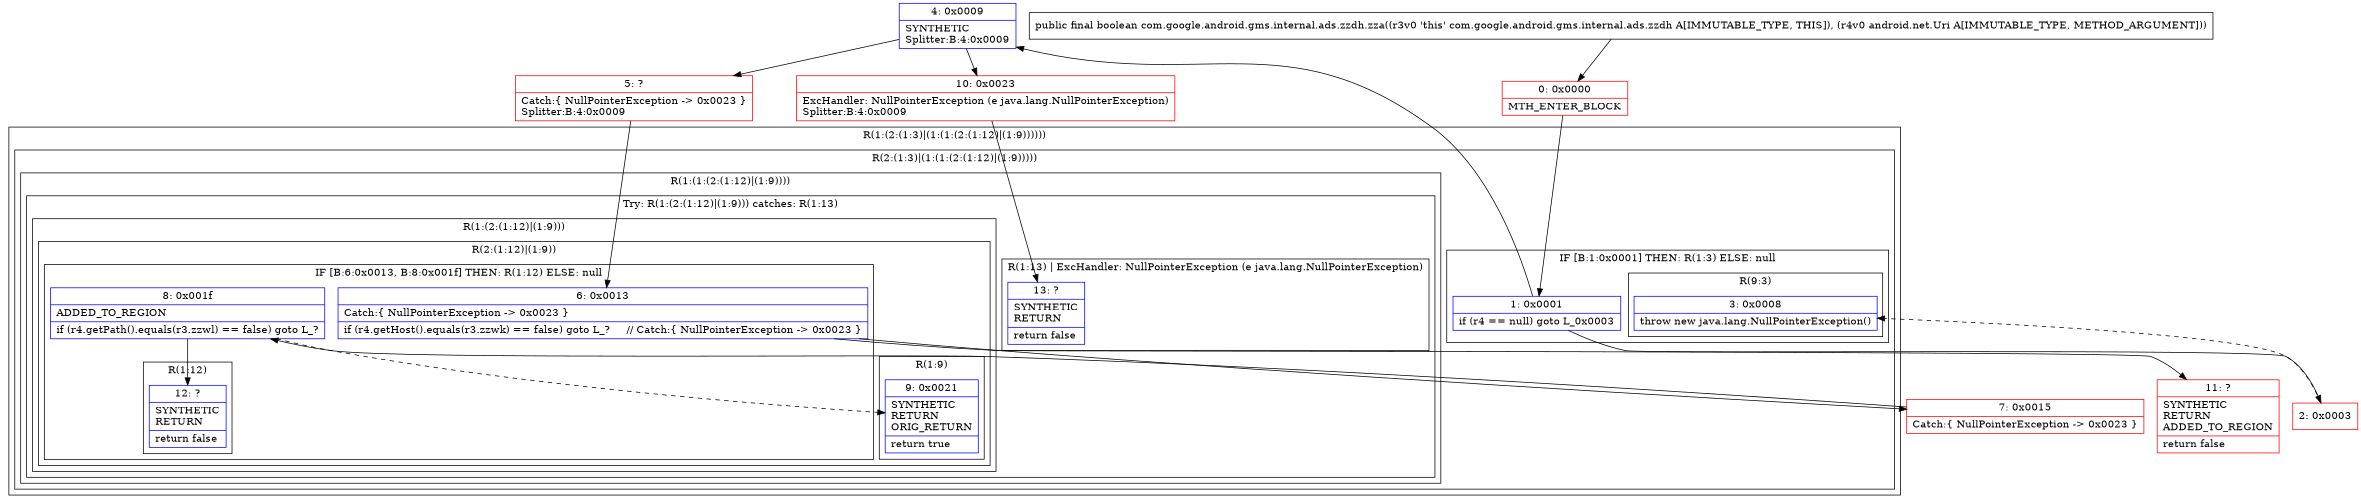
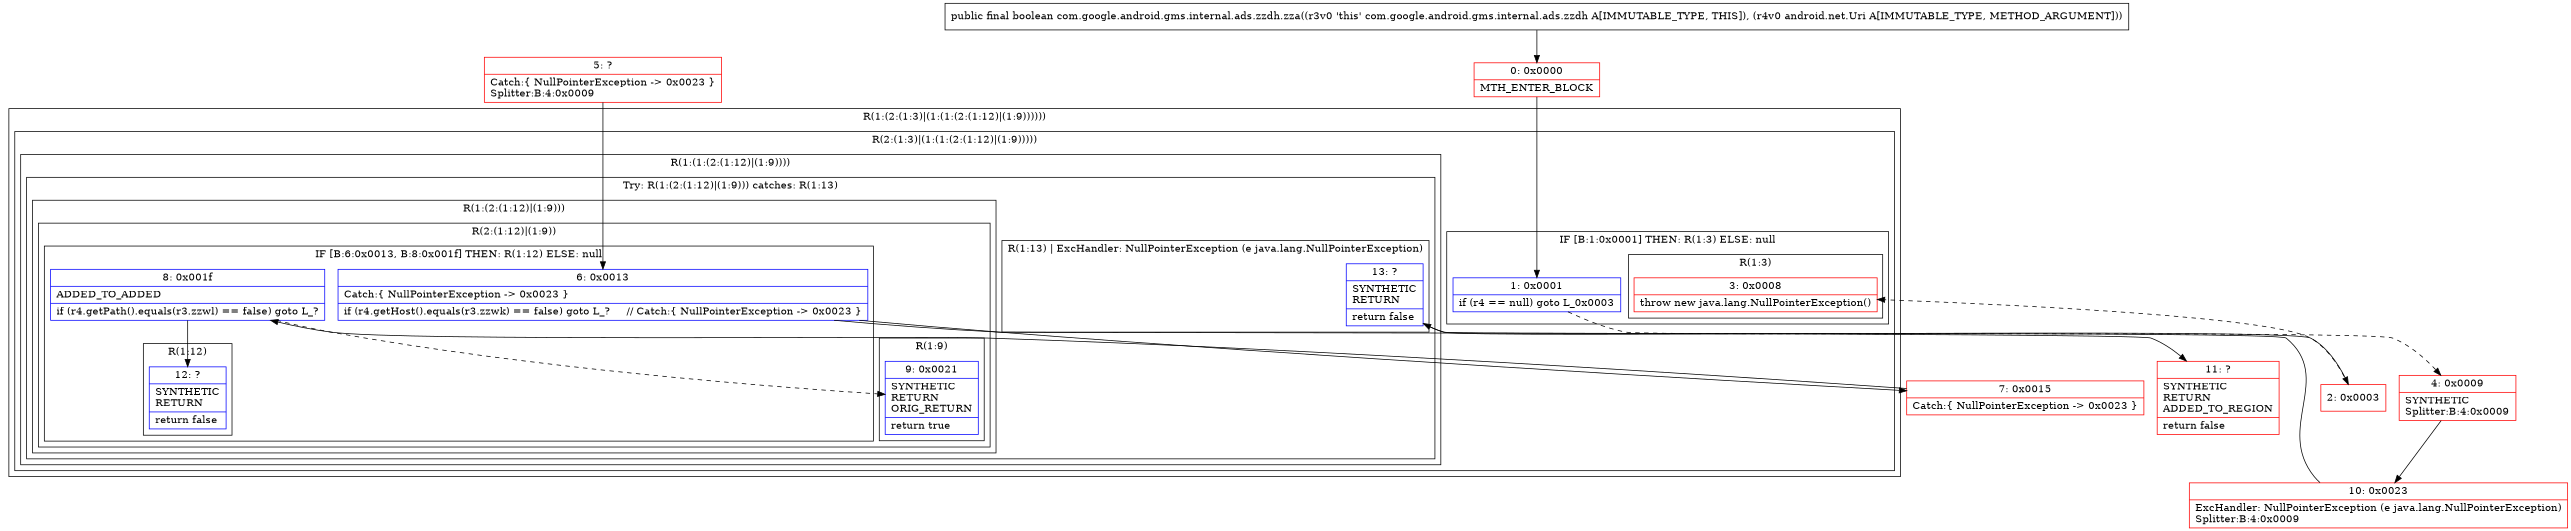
node "4: 0x0009": color blue -> red
edge "4: 0x0009" -> "5: ?": removed
edge "1: 0x0001" -> "4: 0x0009": style solid -> dashed
cluster "R(9:3)": label "R(9:3)" -> "R(1:3)"
node "8: 0x001f": text "ADDED_TO_REGION" -> "ADDED_TO_ADDED"
node "3: 0x0008": color blue -> red
edge "1: 0x0001" -> "2: 0x0003": now "13: ?" -> "2: 0x0003"
